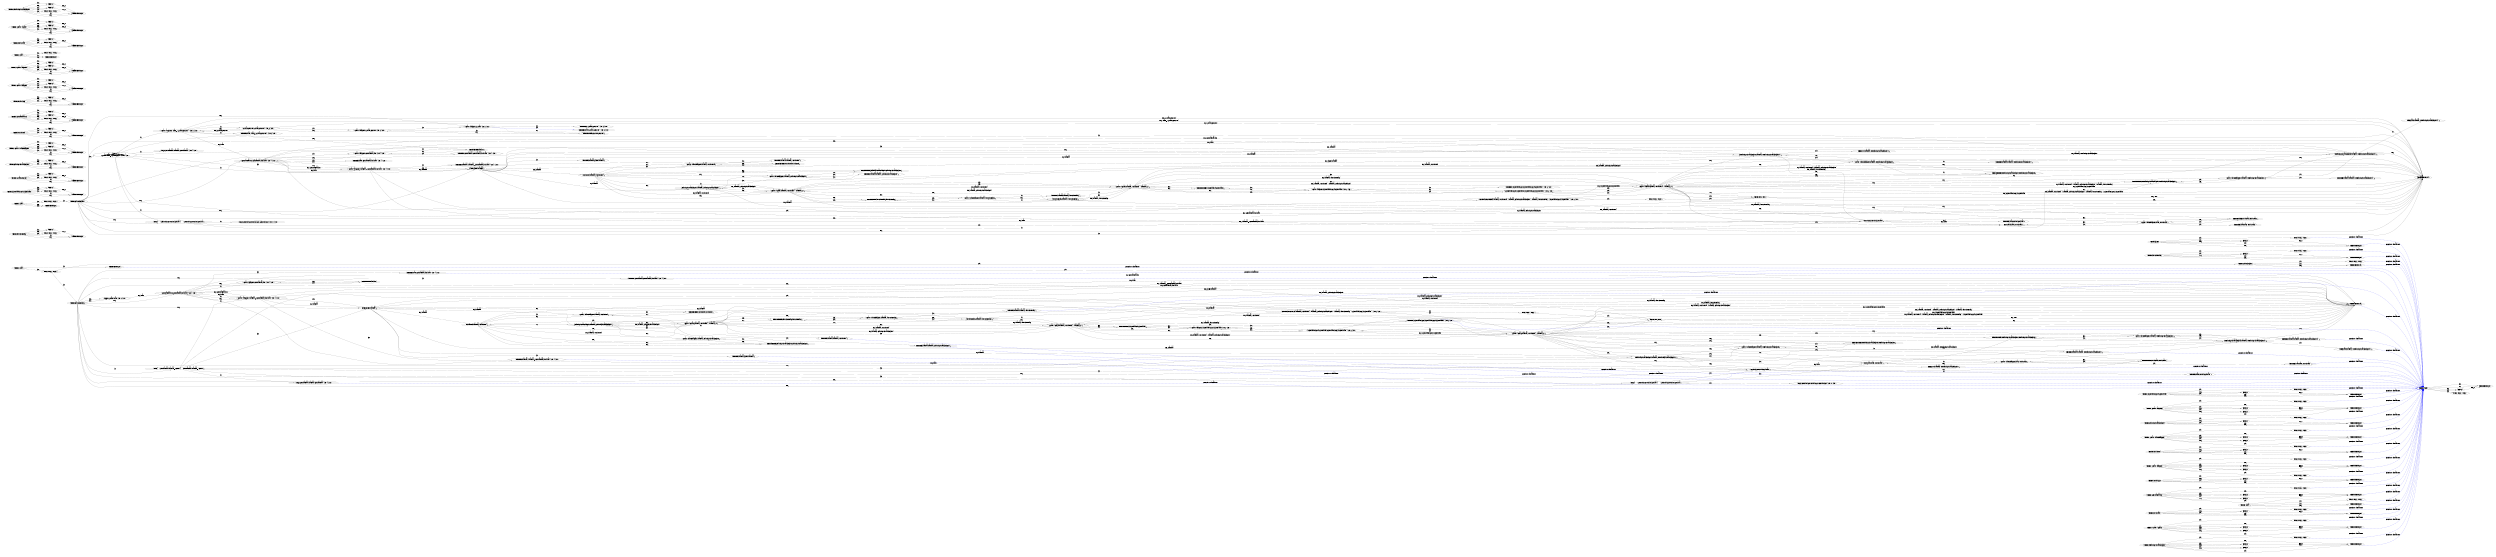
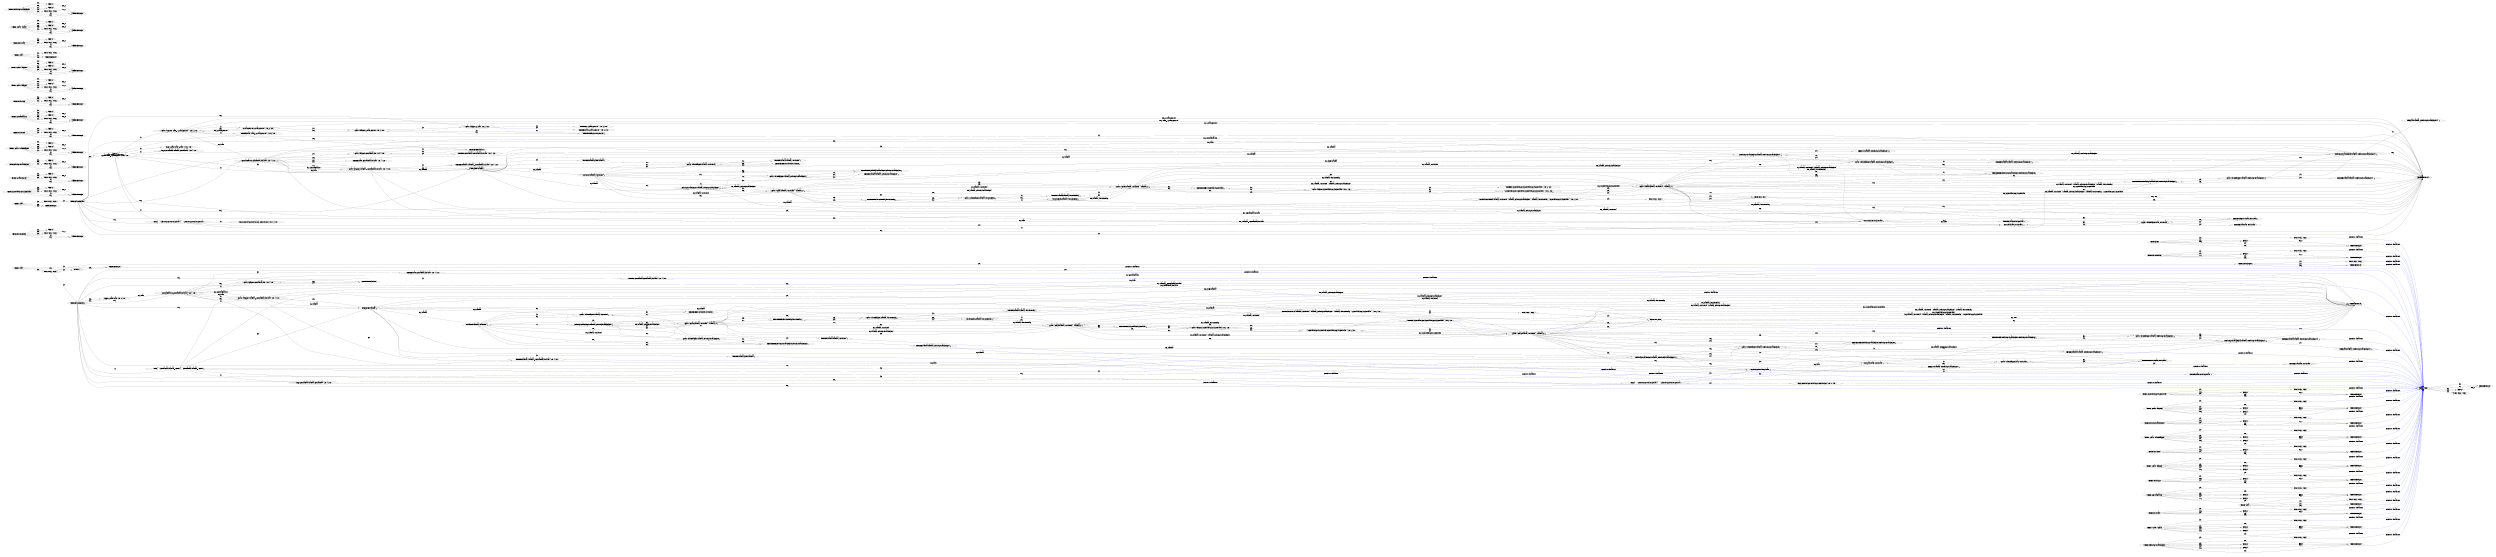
node "<(LOCAL,v8.Isolate* isolate: v8.Isolate*)<SUB>3</SUB>>": added
node "(UNKNOWN,),))": added
